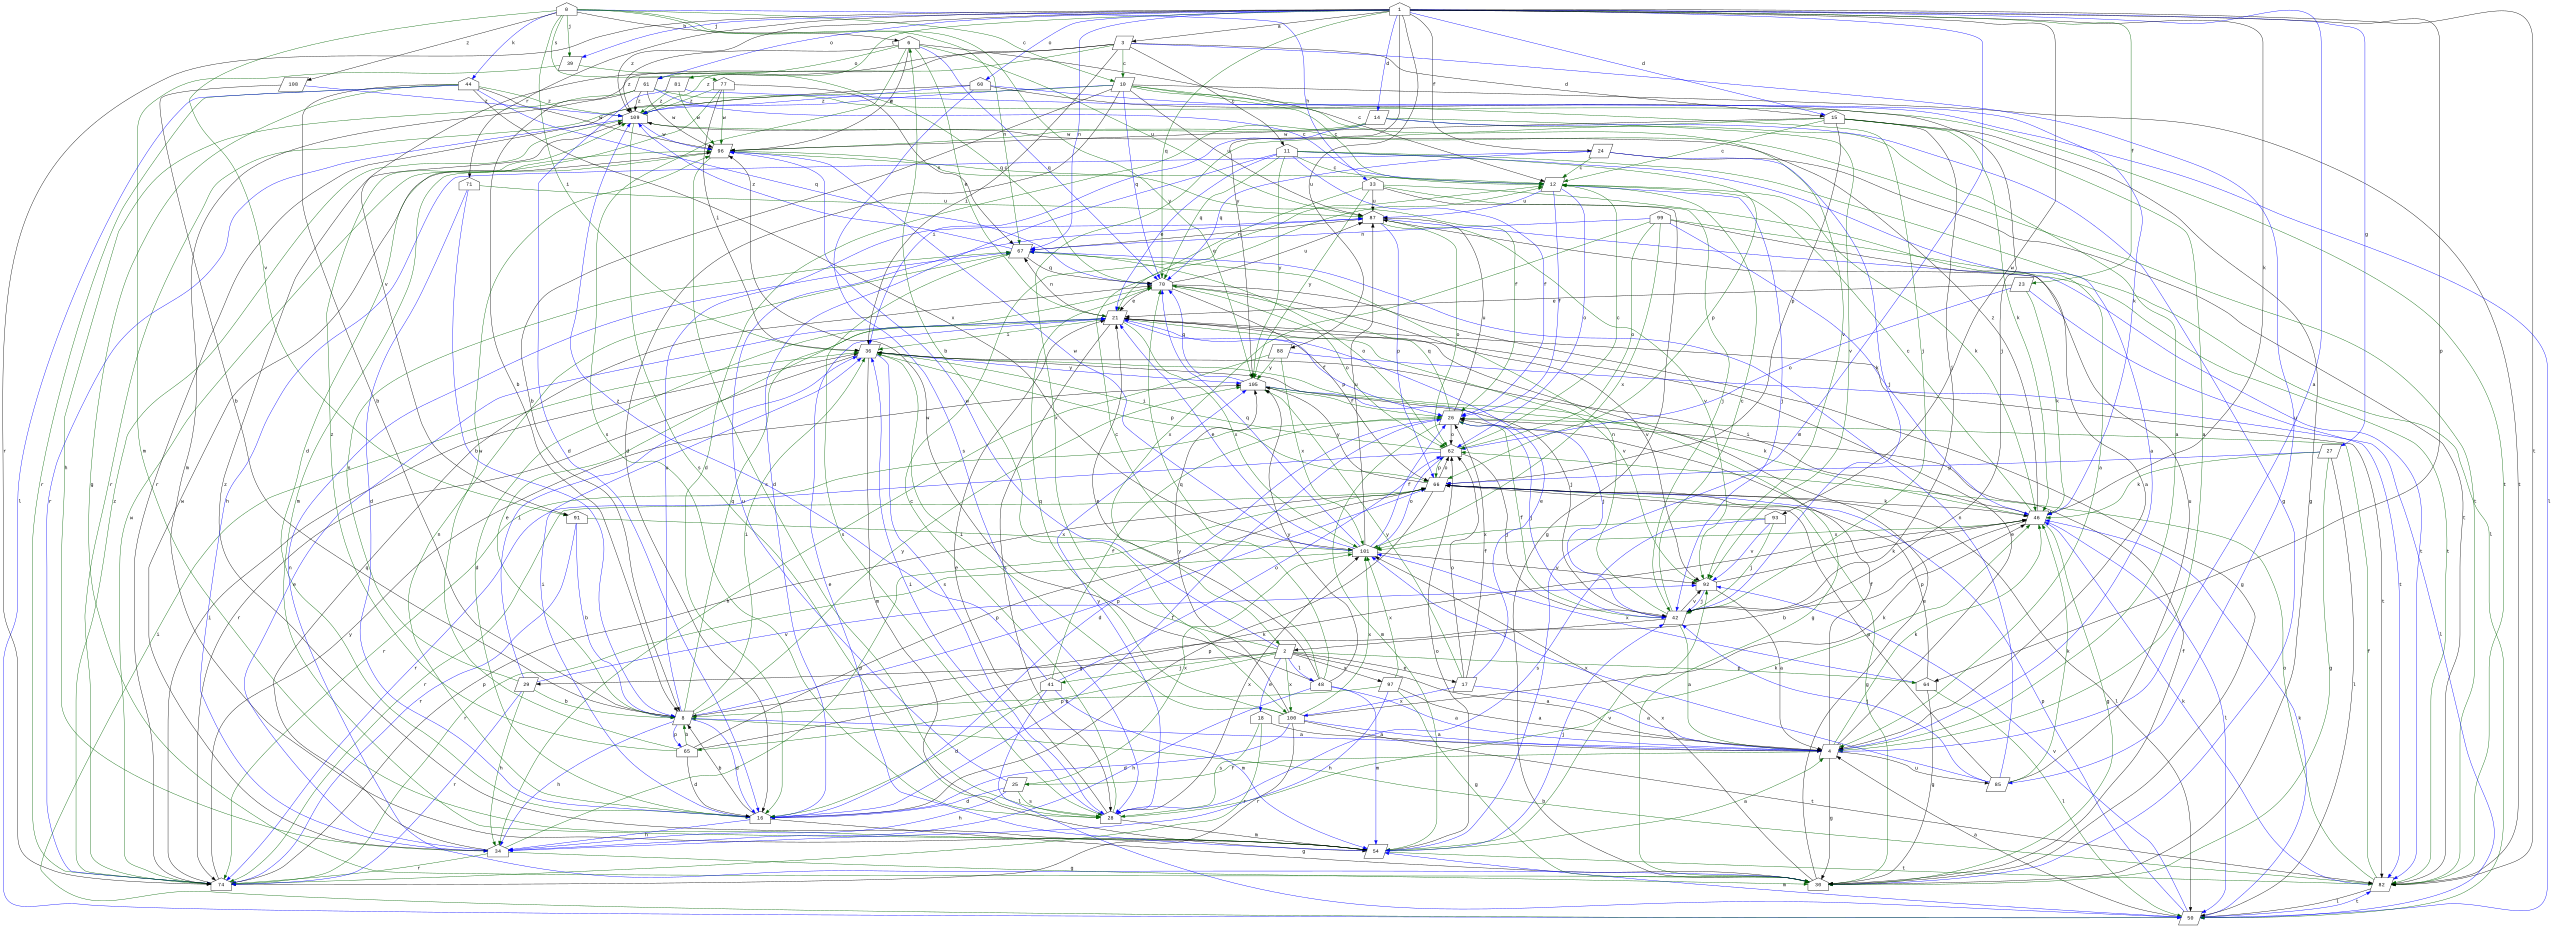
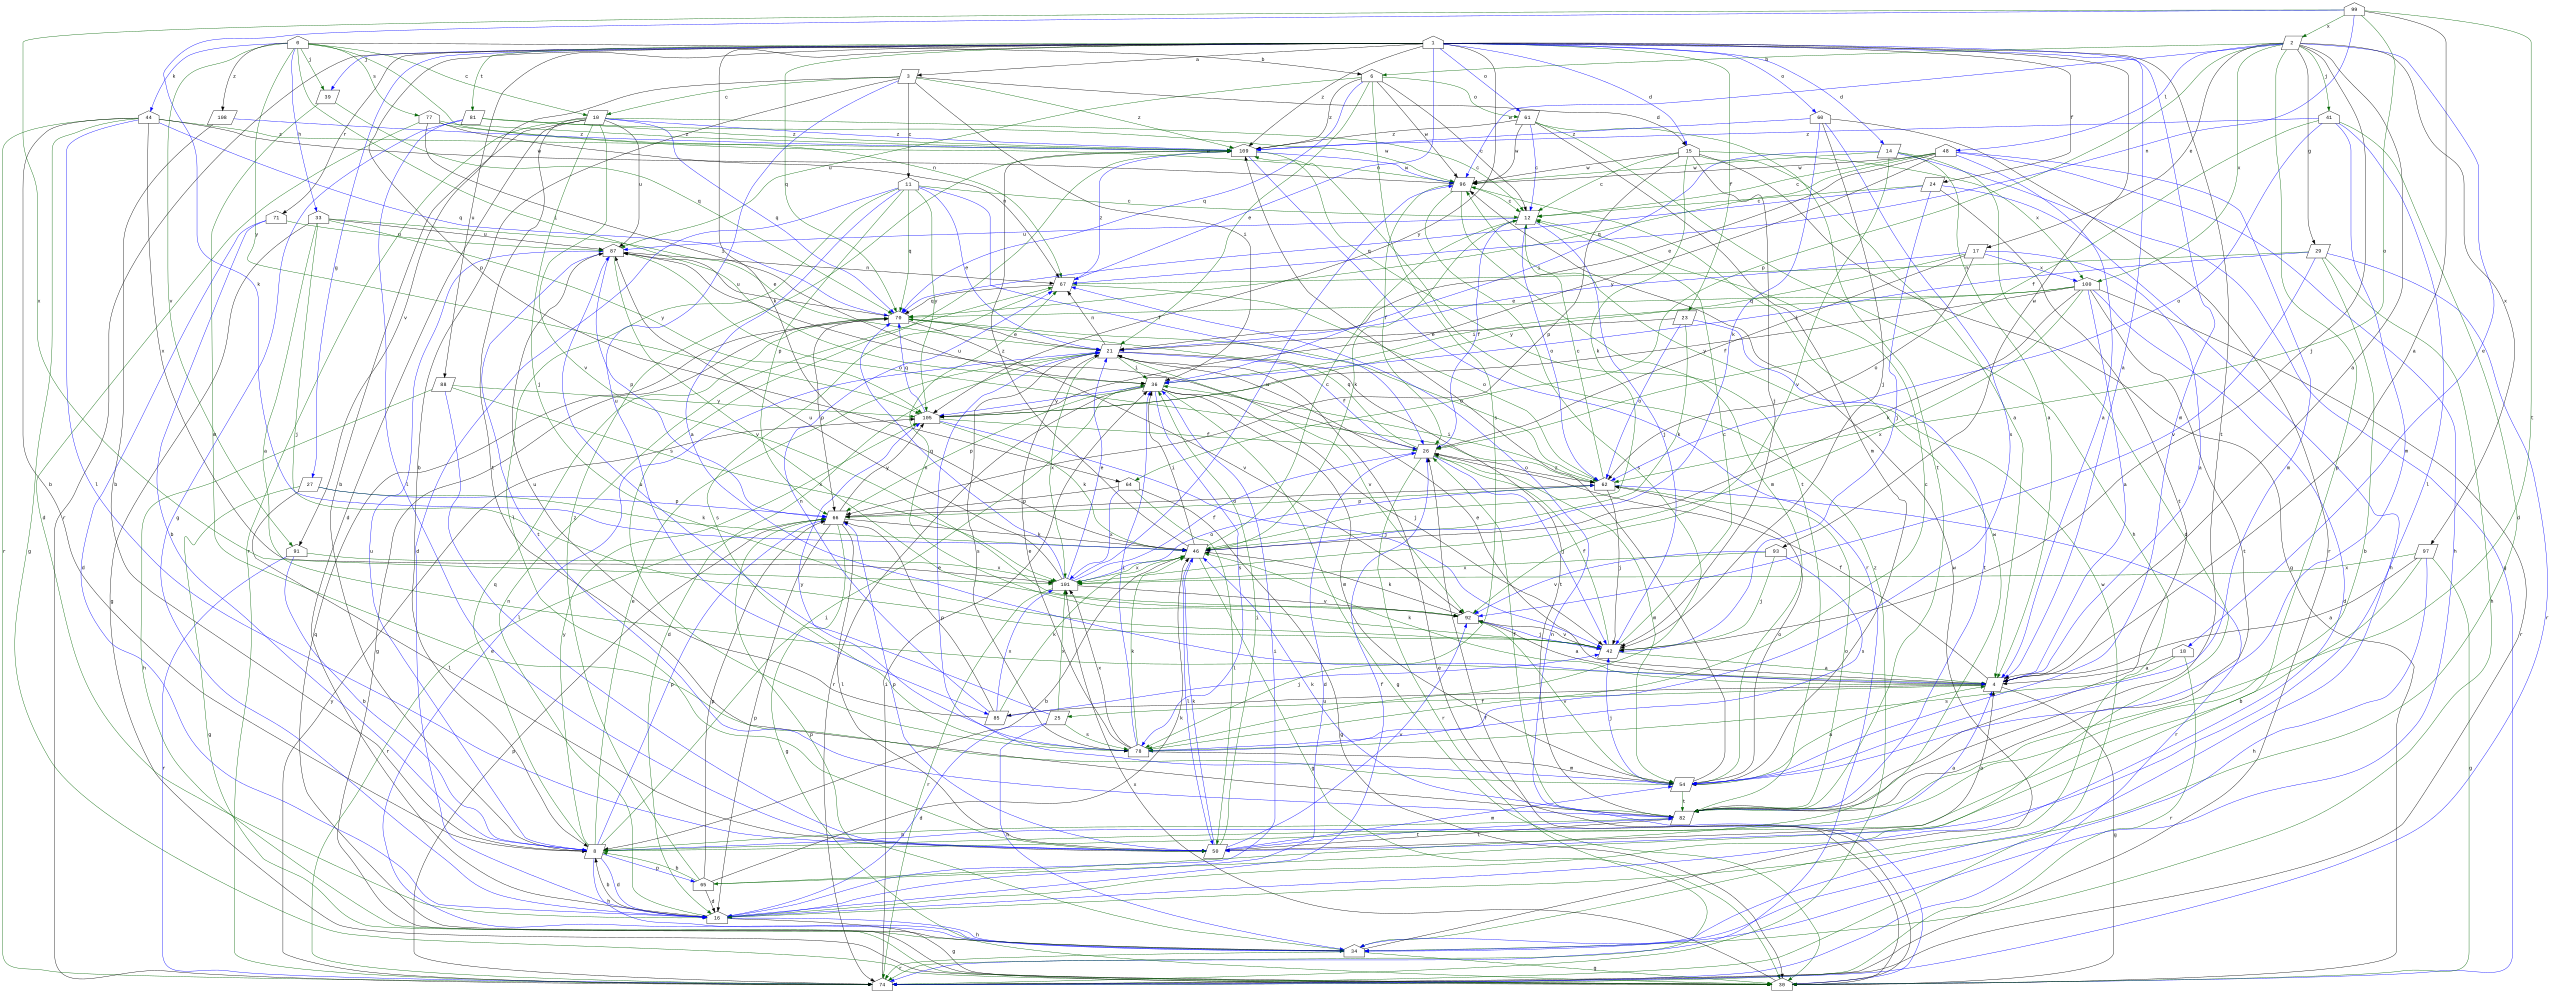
edge "81" -> "16": label "d" -> "g"
edge "42" -> "2": reversed
node "28": label "28" -> "78"
